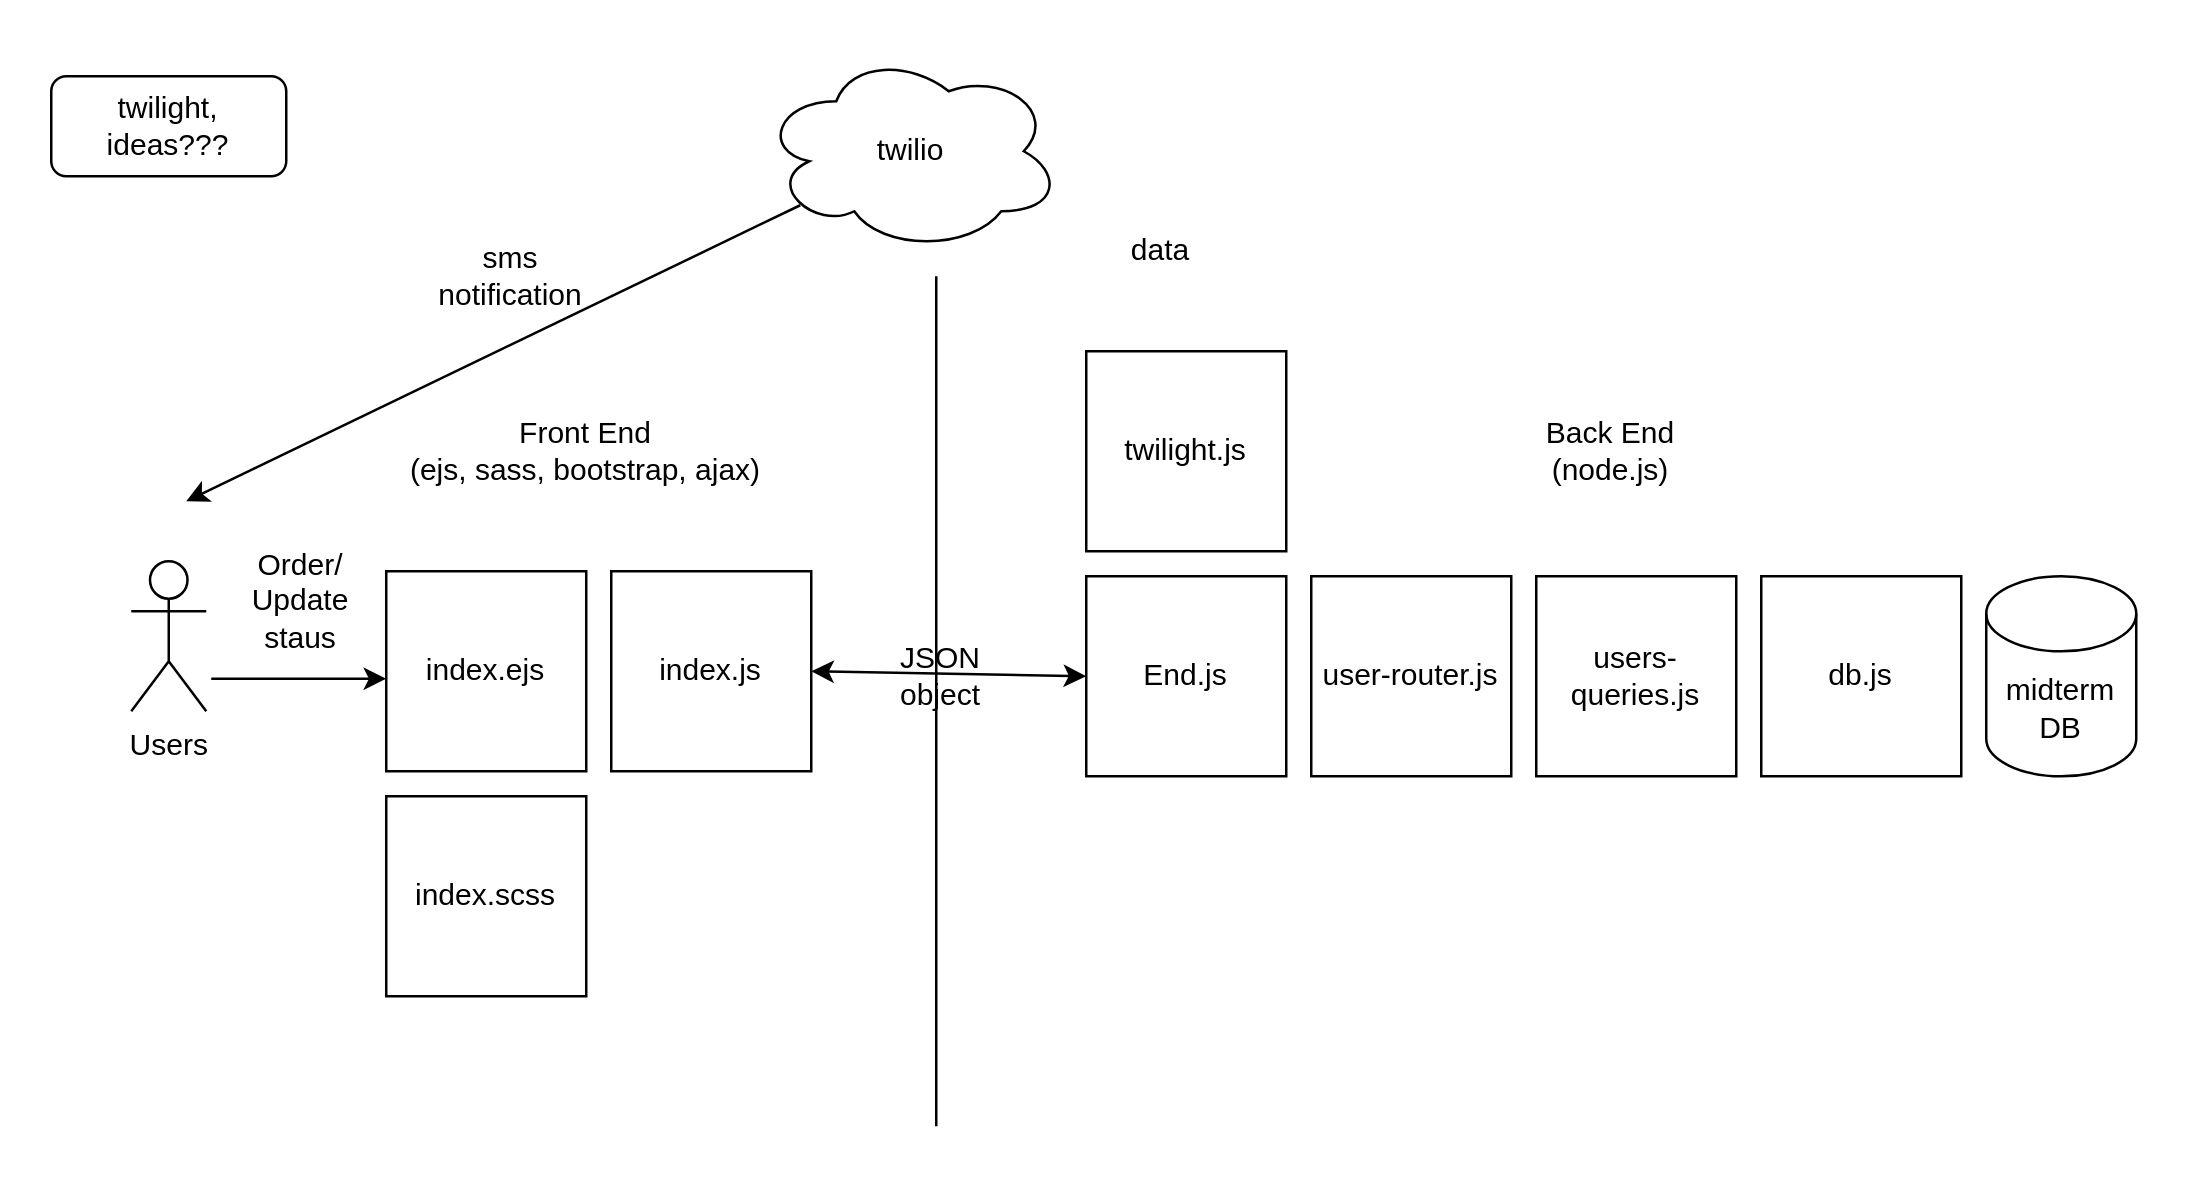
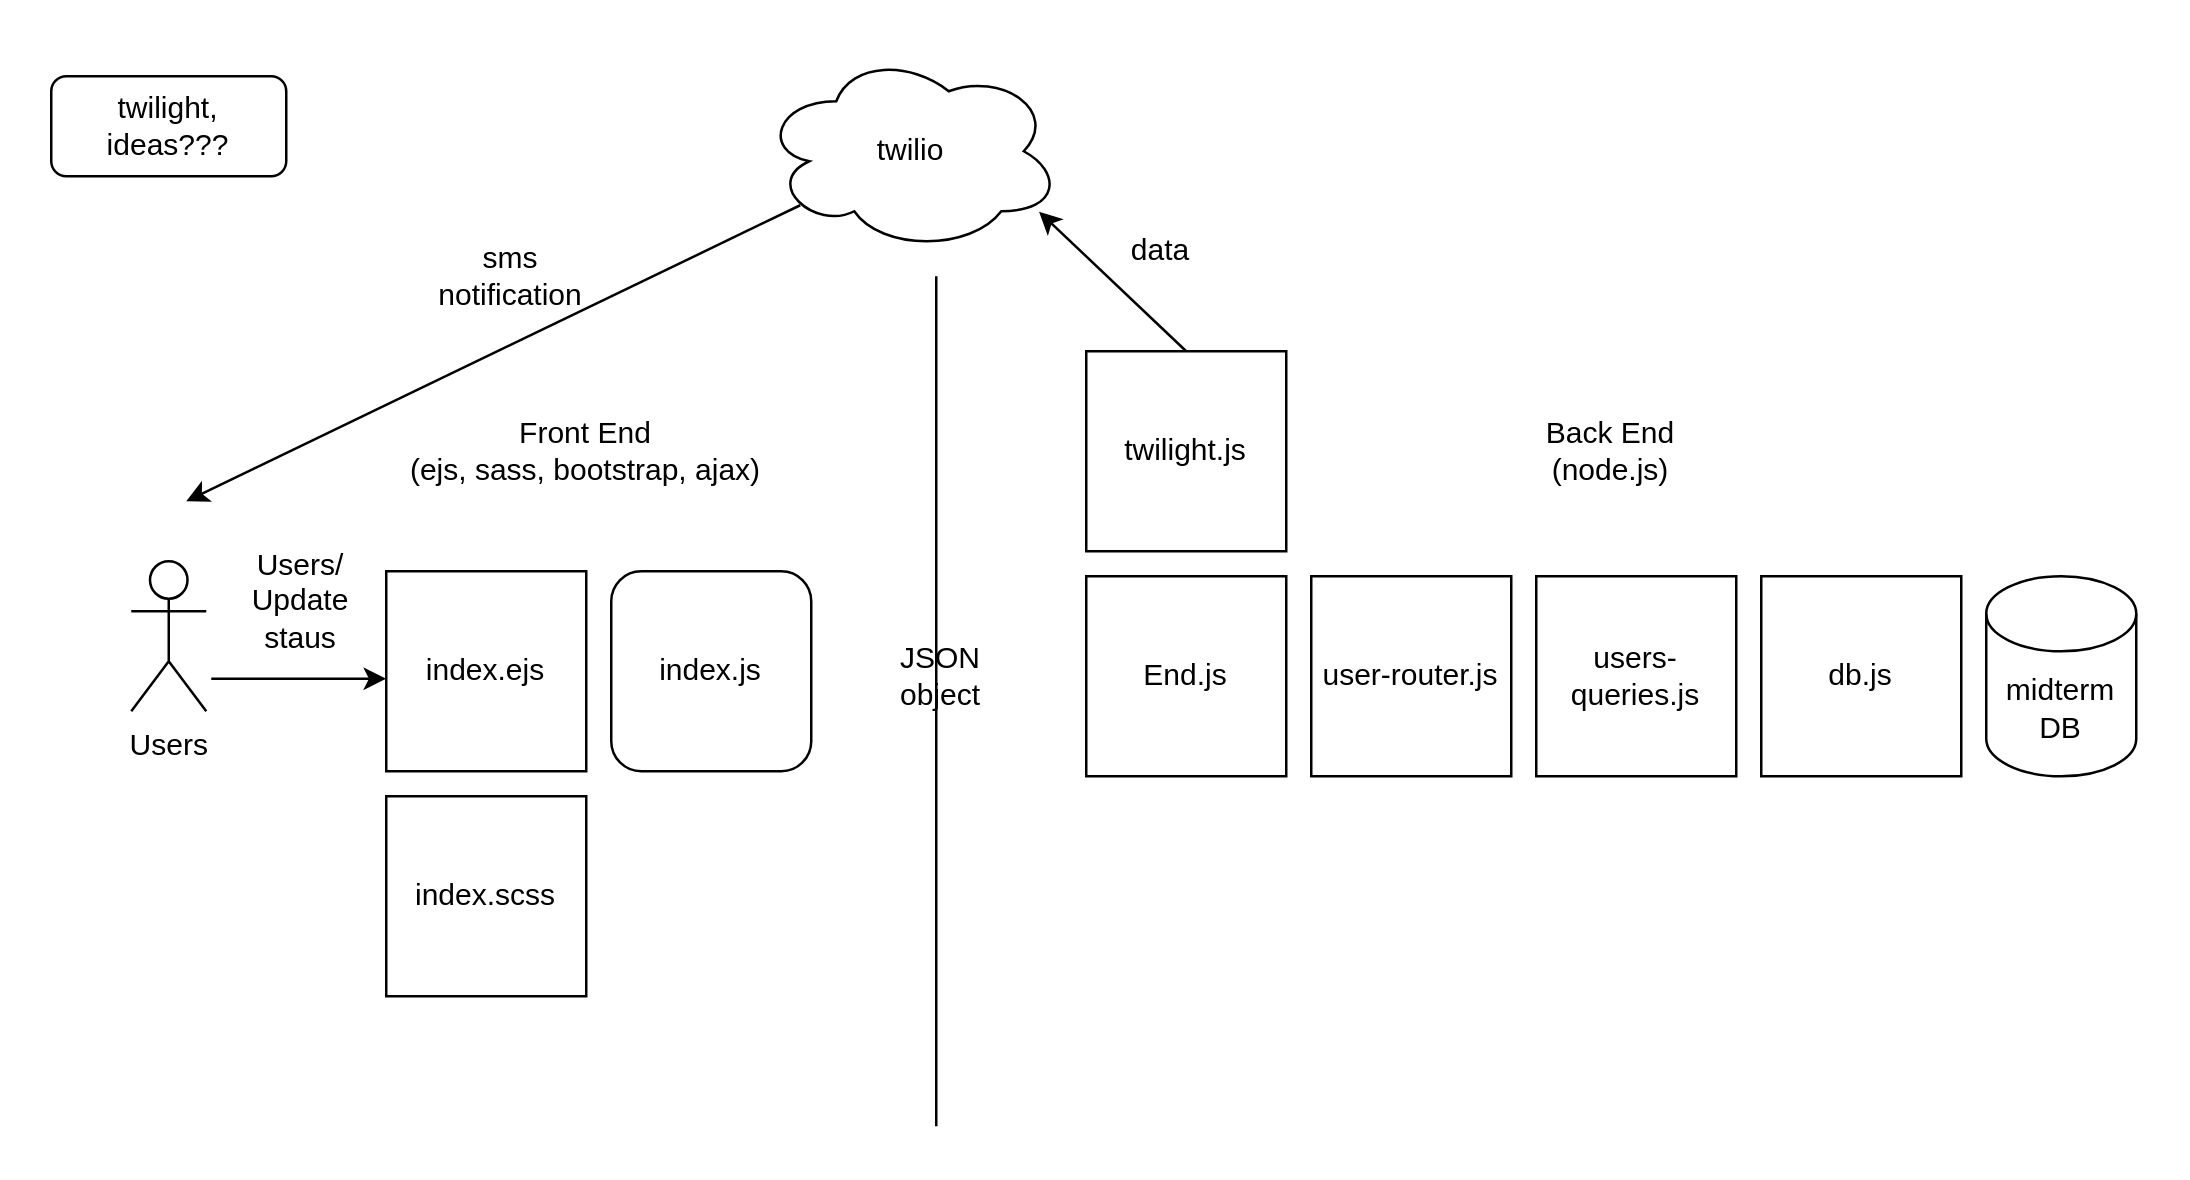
edge "twilight.js" -> "twilio": added
node "Order/ Update staus": label "Order/ Update staus" -> "Users/ Update staus"
node "index.js": shape rectangle -> rounded rectangle
edge "index.js" -- "End.js": removed
